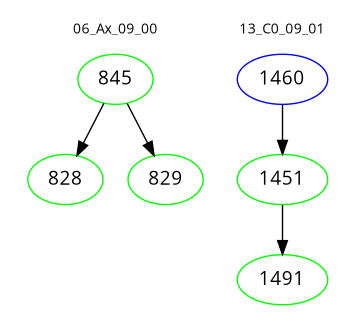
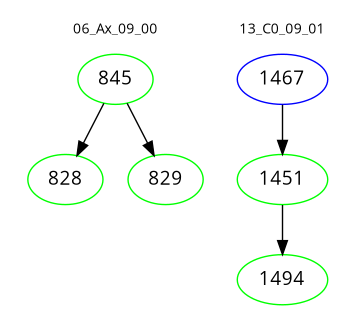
node "1460": label "1460" -> "1467"
node "1491": label "1491" -> "1494"
